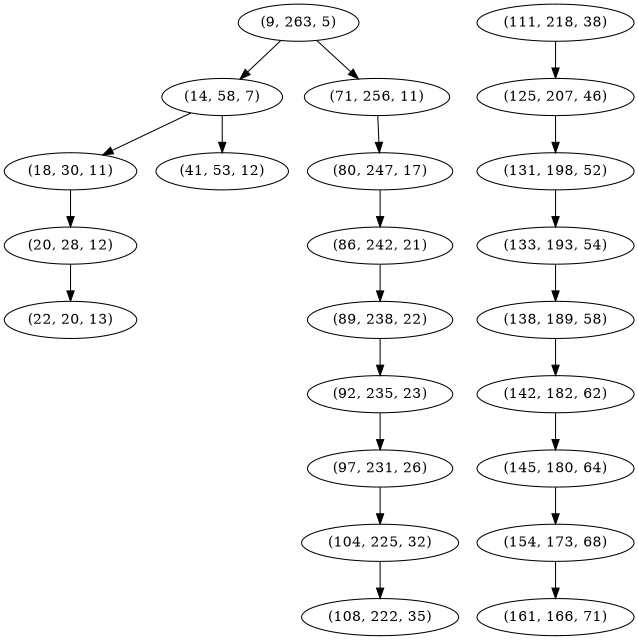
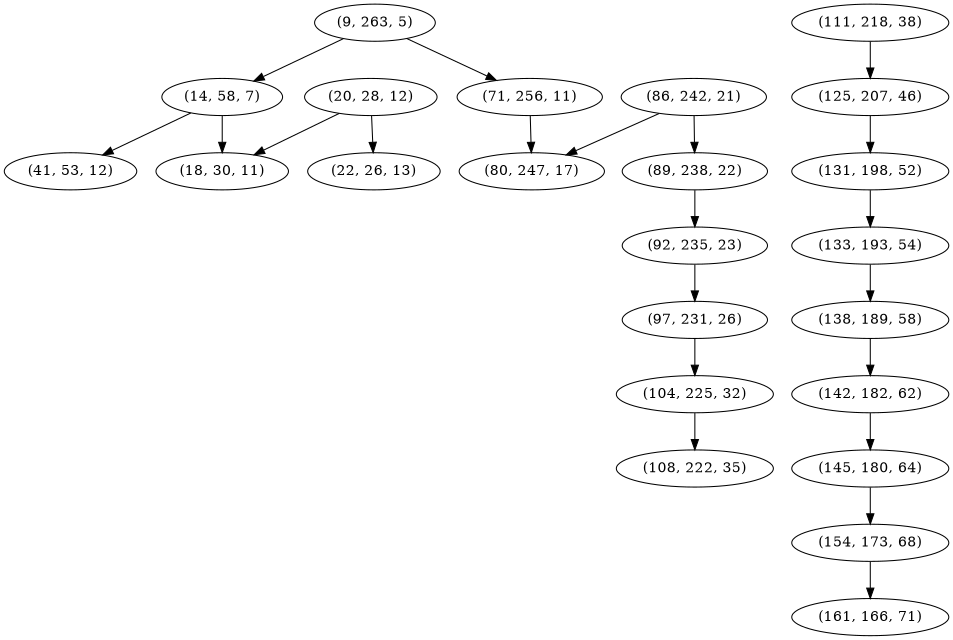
edge "(18, 30, 11)" -> "(20, 28, 12)": reversed
edge "(80, 247, 17)" -> "(86, 242, 21)": reversed
node "(22, 20, 13)": label "(22, 20, 13)" -> "(22, 26, 13)"
